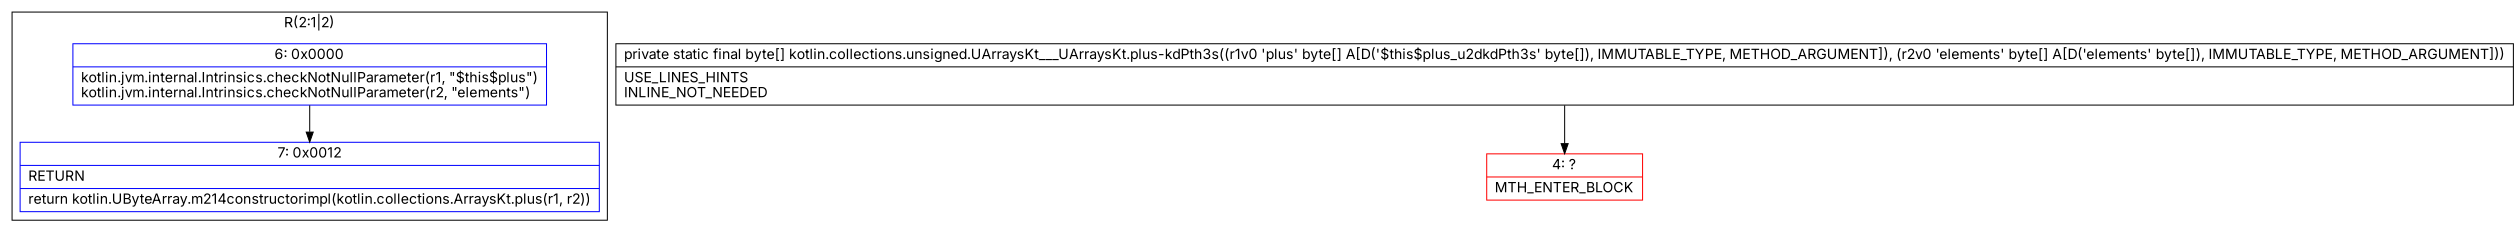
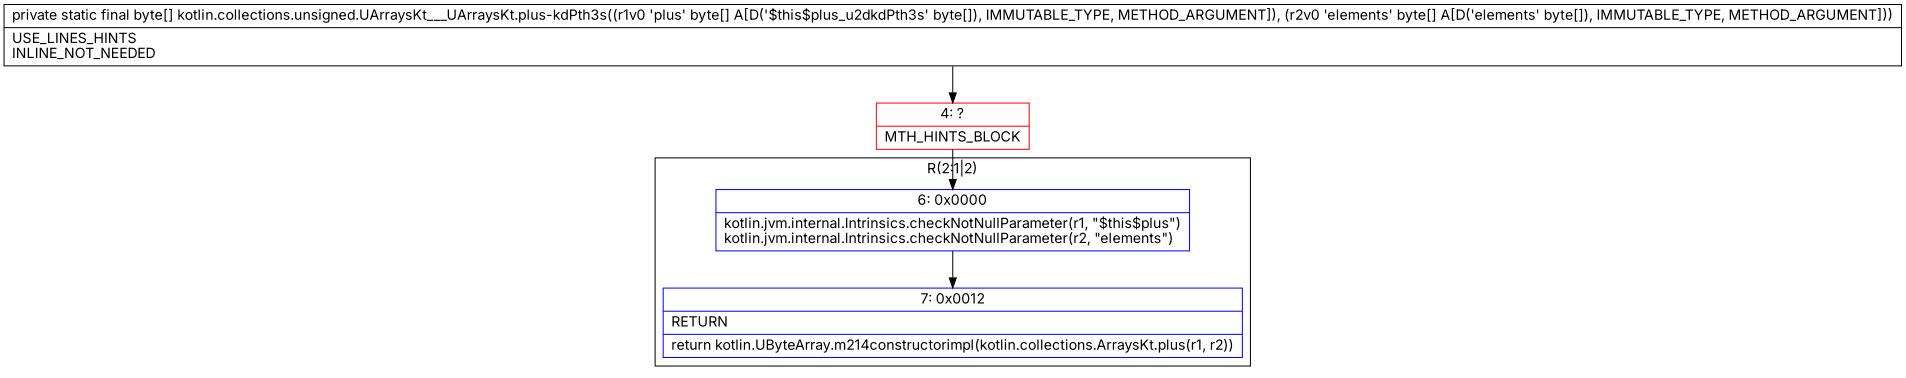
edge "4: ?" -> "6: 0x0000": added
node "4: ?": text "MTH_ENTER_BLOCK" -> "MTH_HINTS_BLOCK"
